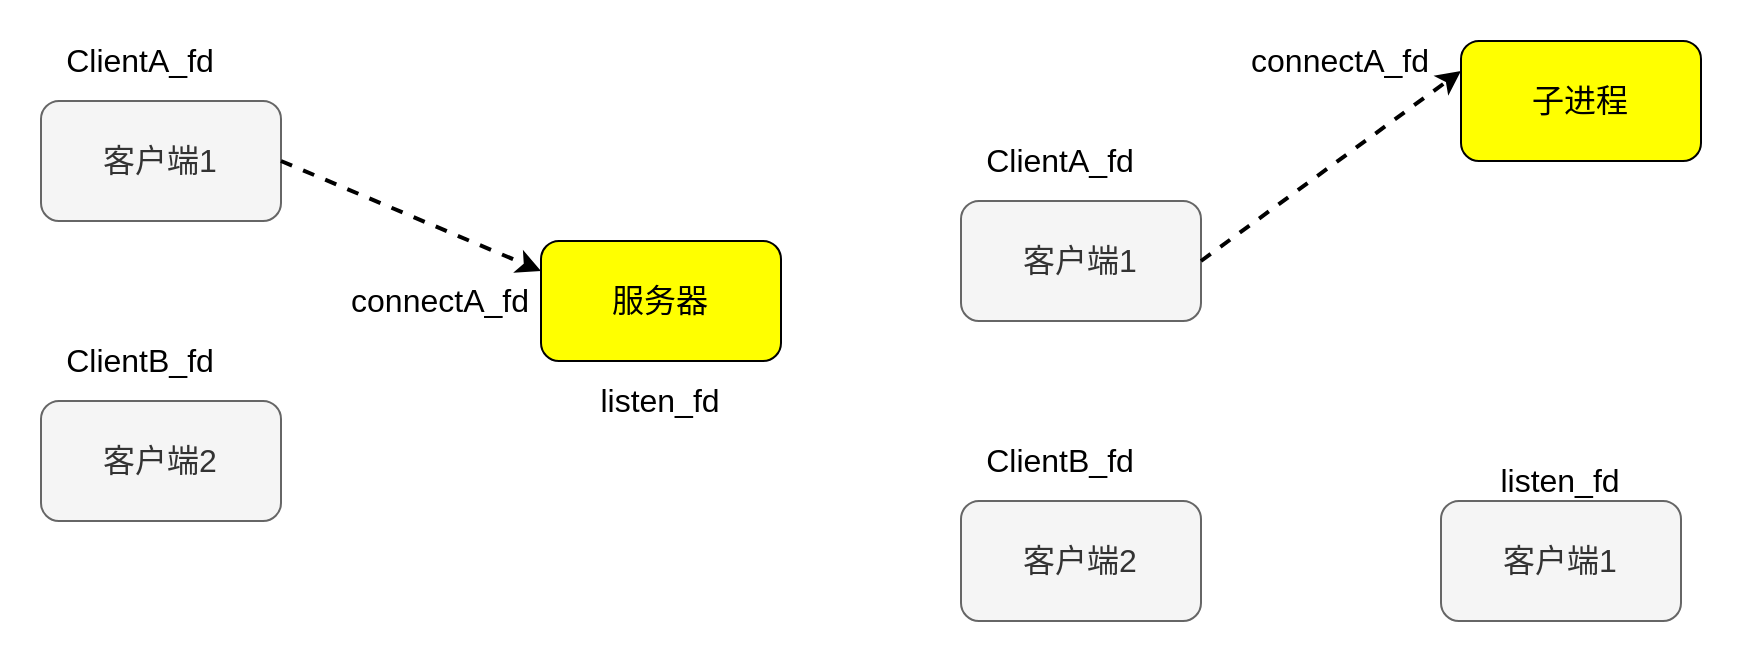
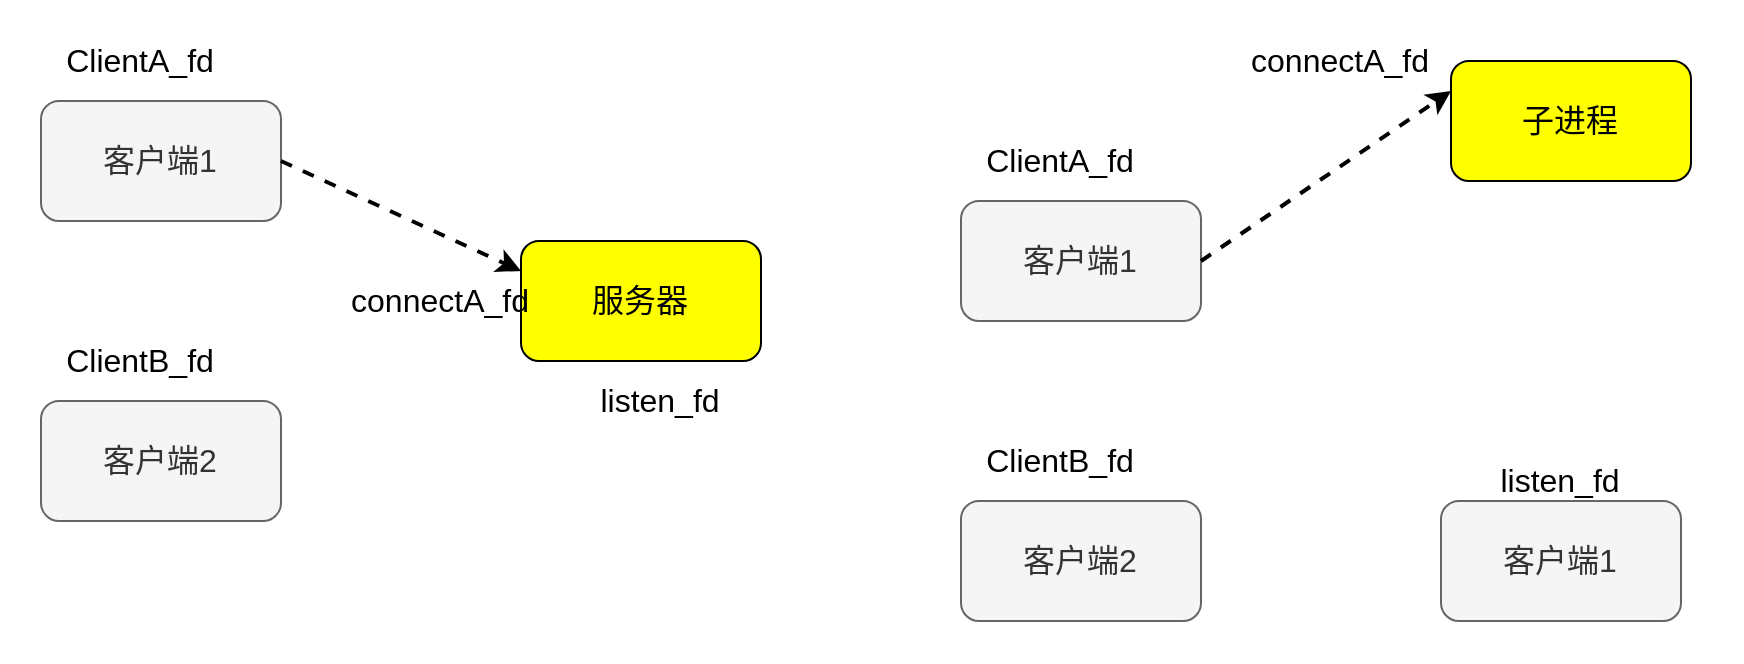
node "子进程": moved (1581, 101) -> (1571, 121)
node "服务器": moved (661, 301) -> (641, 301)
